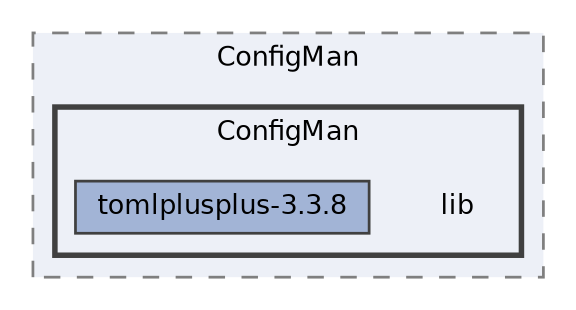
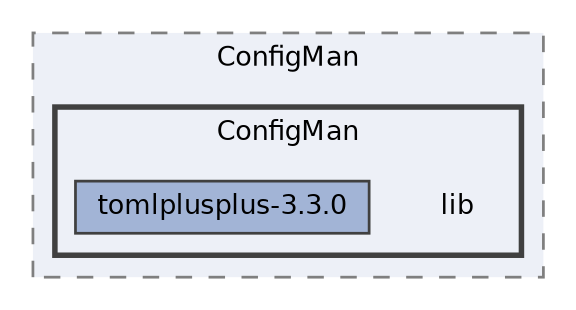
node "tomlplusplus-3.3.8": label "tomlplusplus-3.3.8" -> "tomlplusplus-3.3.0"
